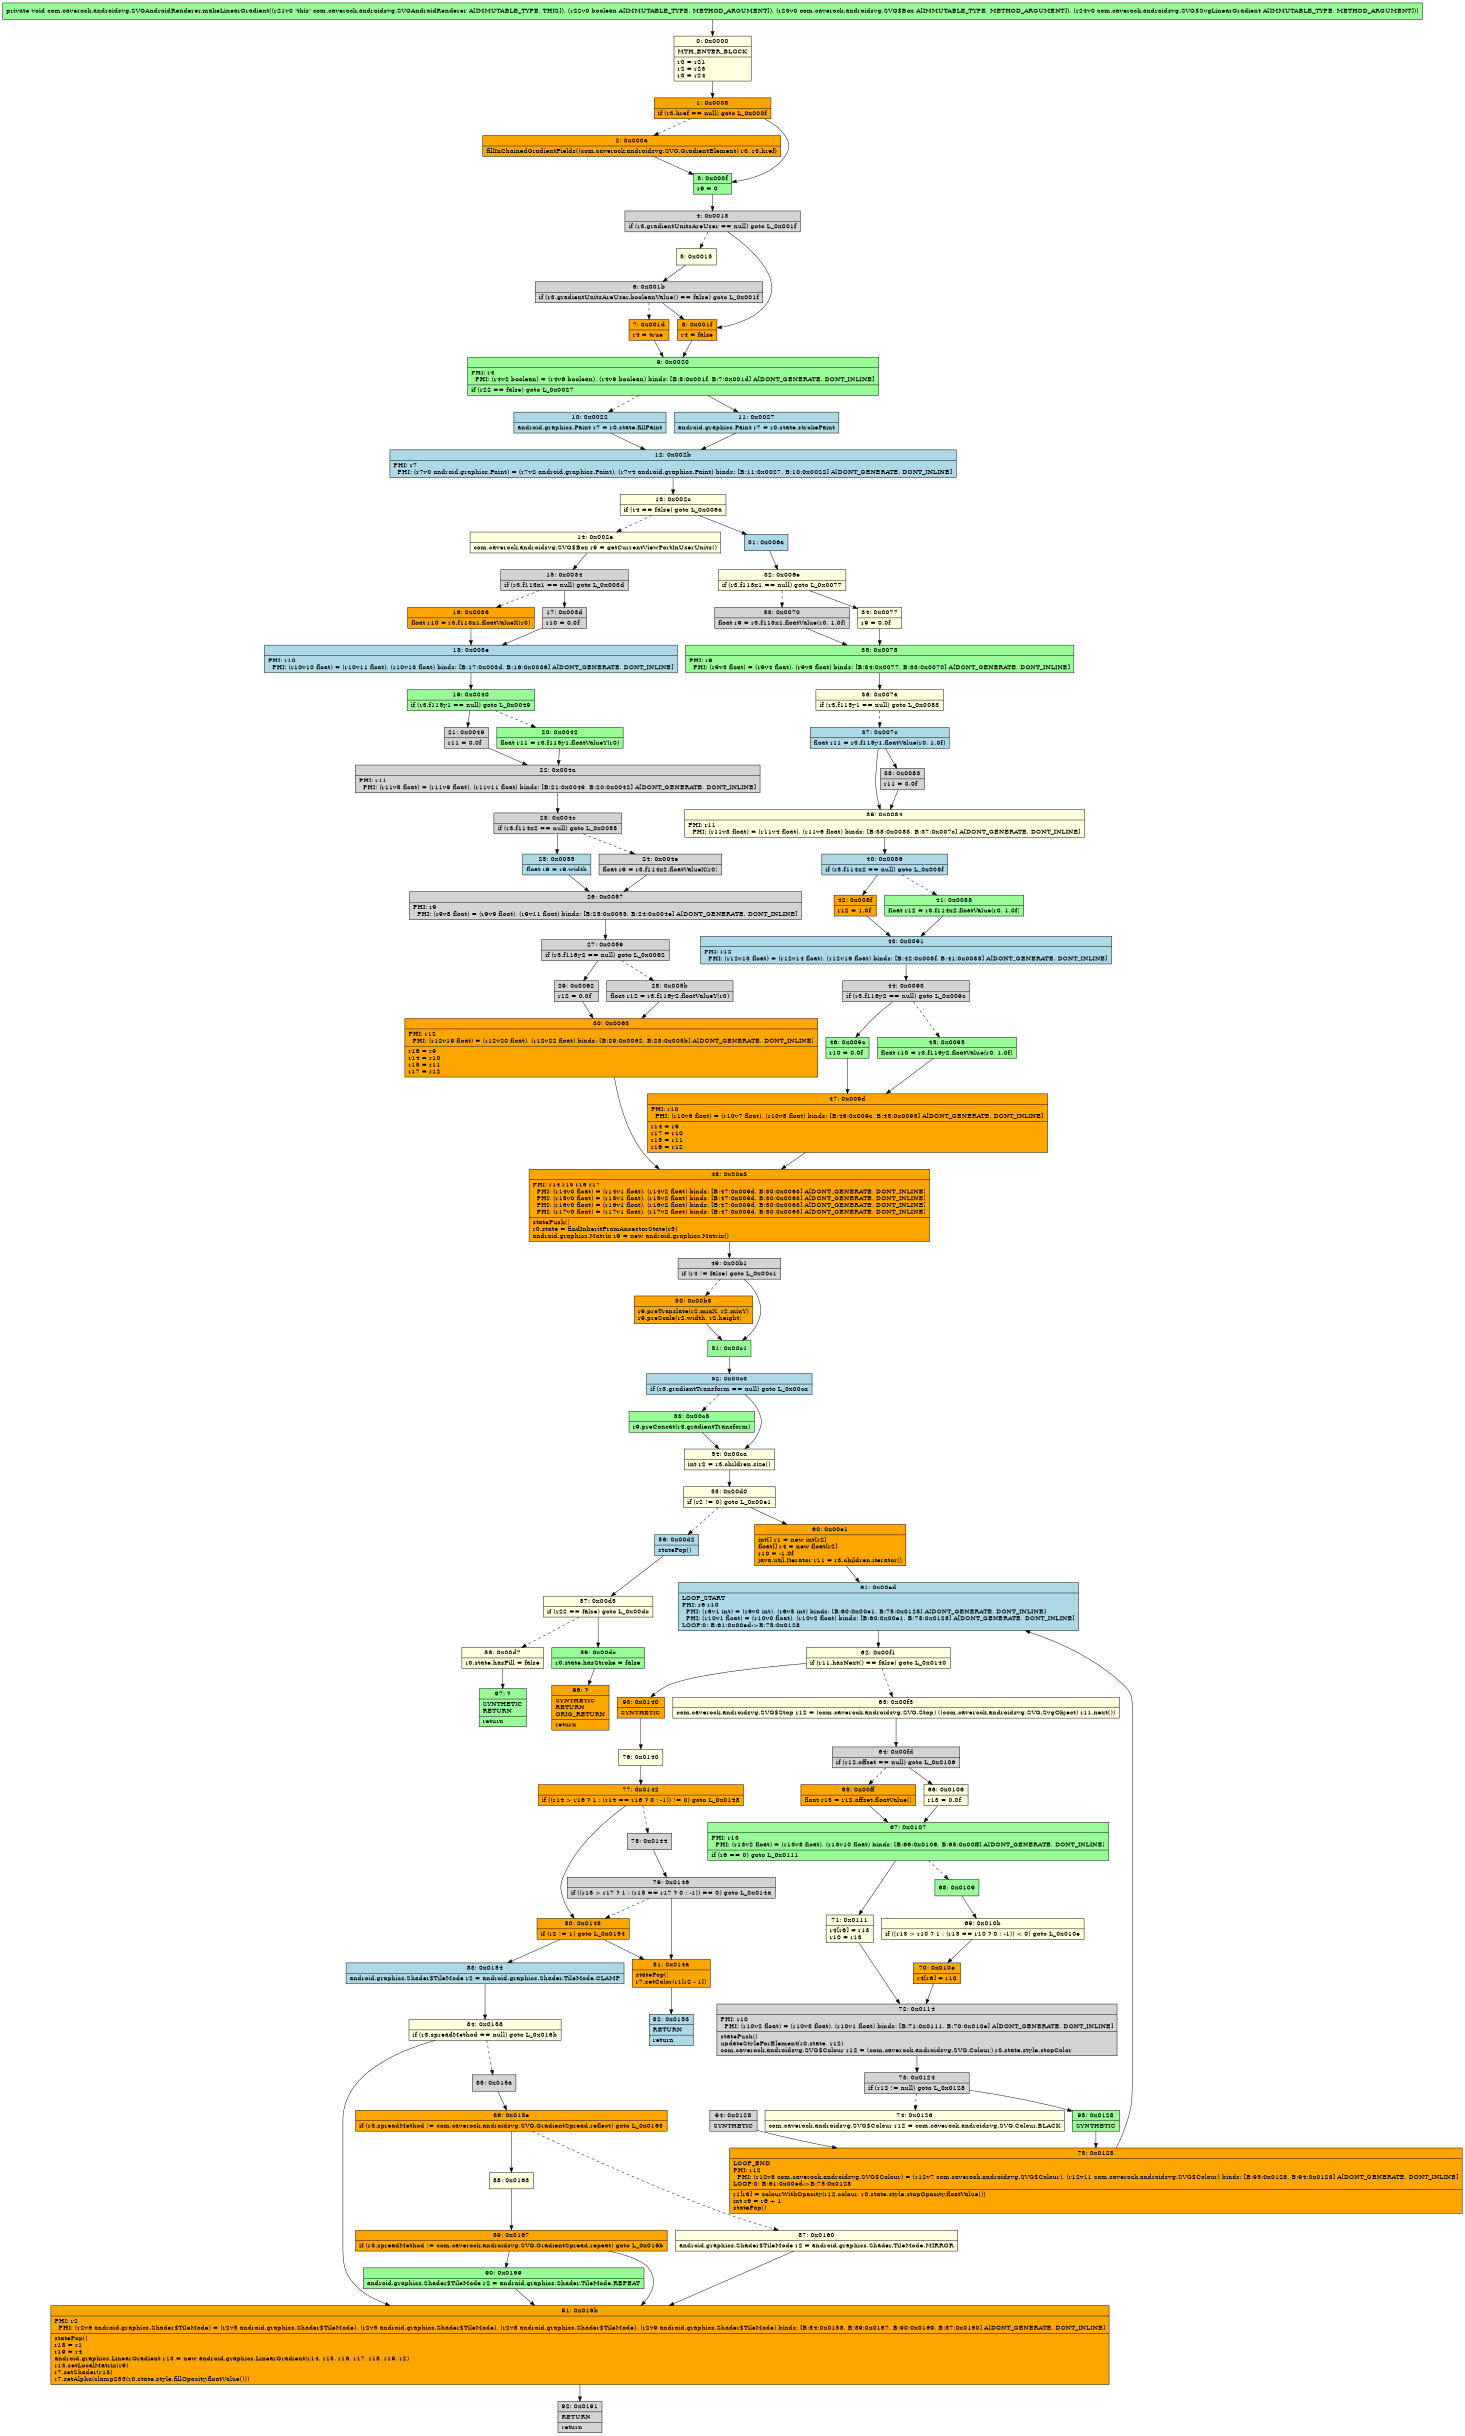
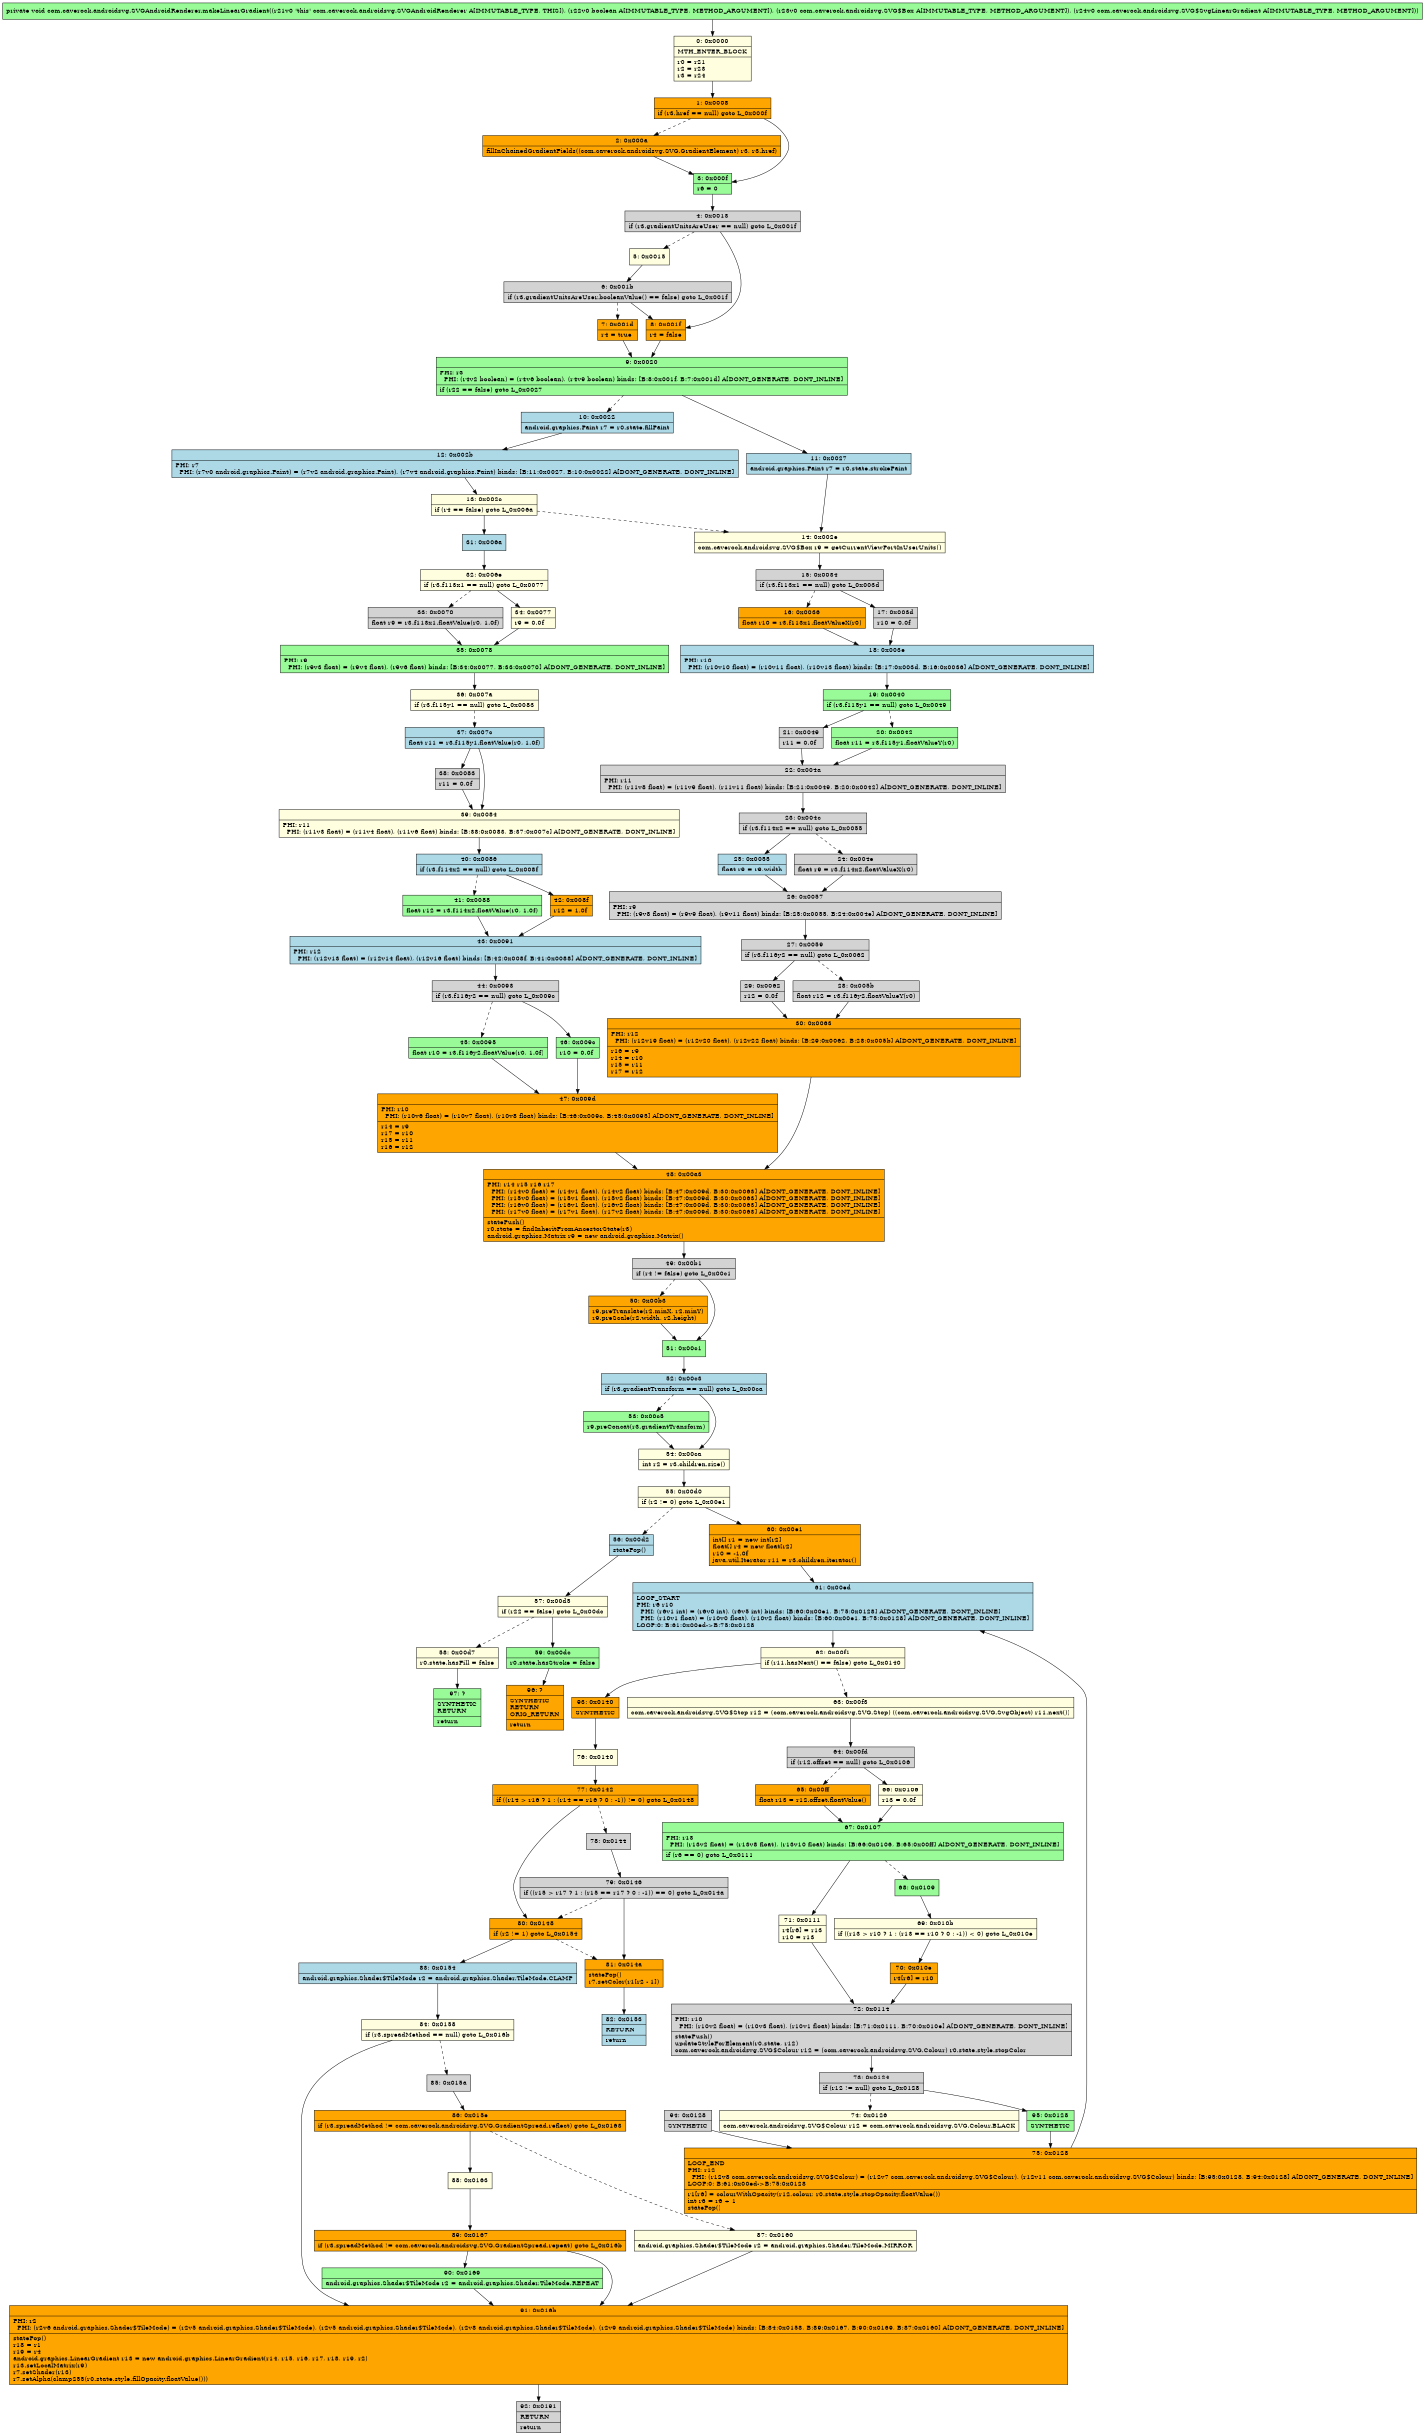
node "9: 0x0020": text "PHI: r4" -> "PHI: r3"
edge "11: 0x0027" -> "12: 0x002b": now "11: 0x0027" -> "14: 0x002e"
edge "80: 0x0148" -> "81: 0x014a": style solid -> dashed
